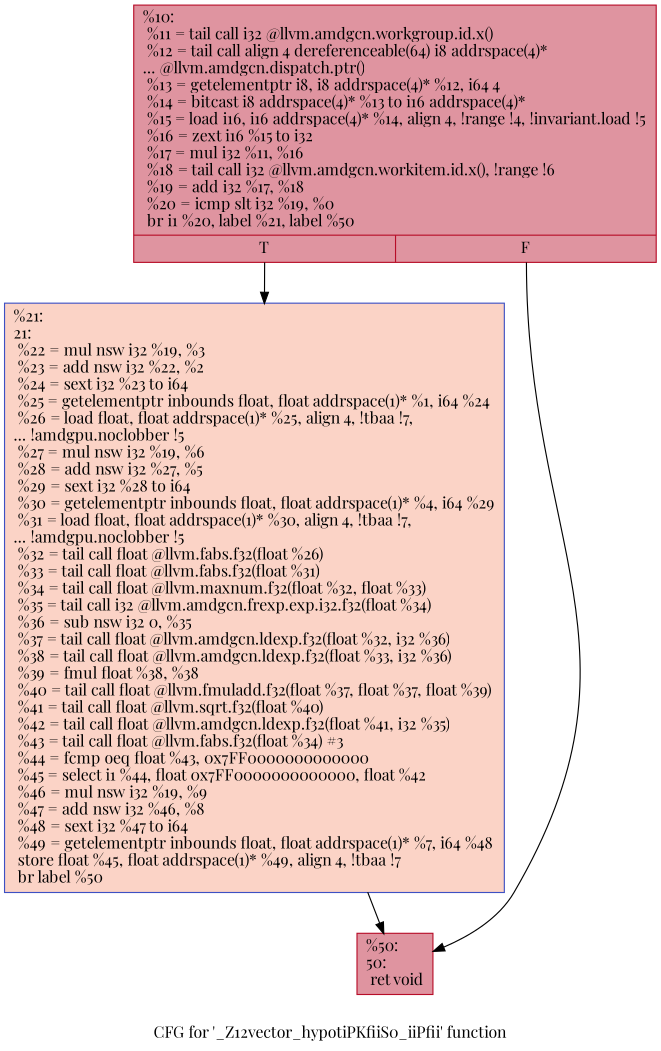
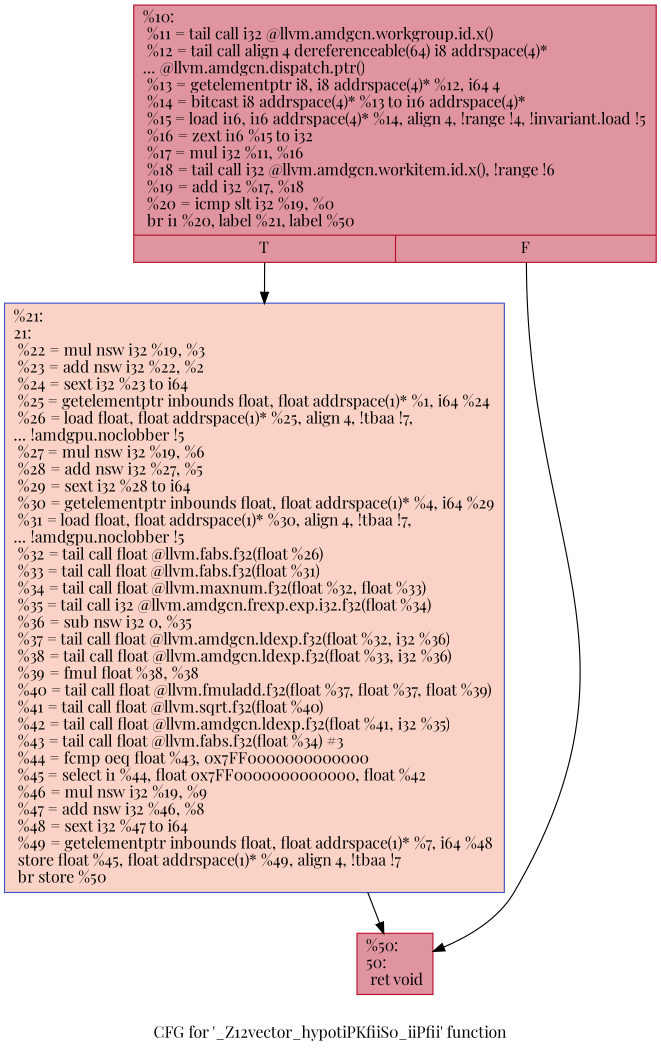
node "%21:": text "br label %50" -> "br store %50"
